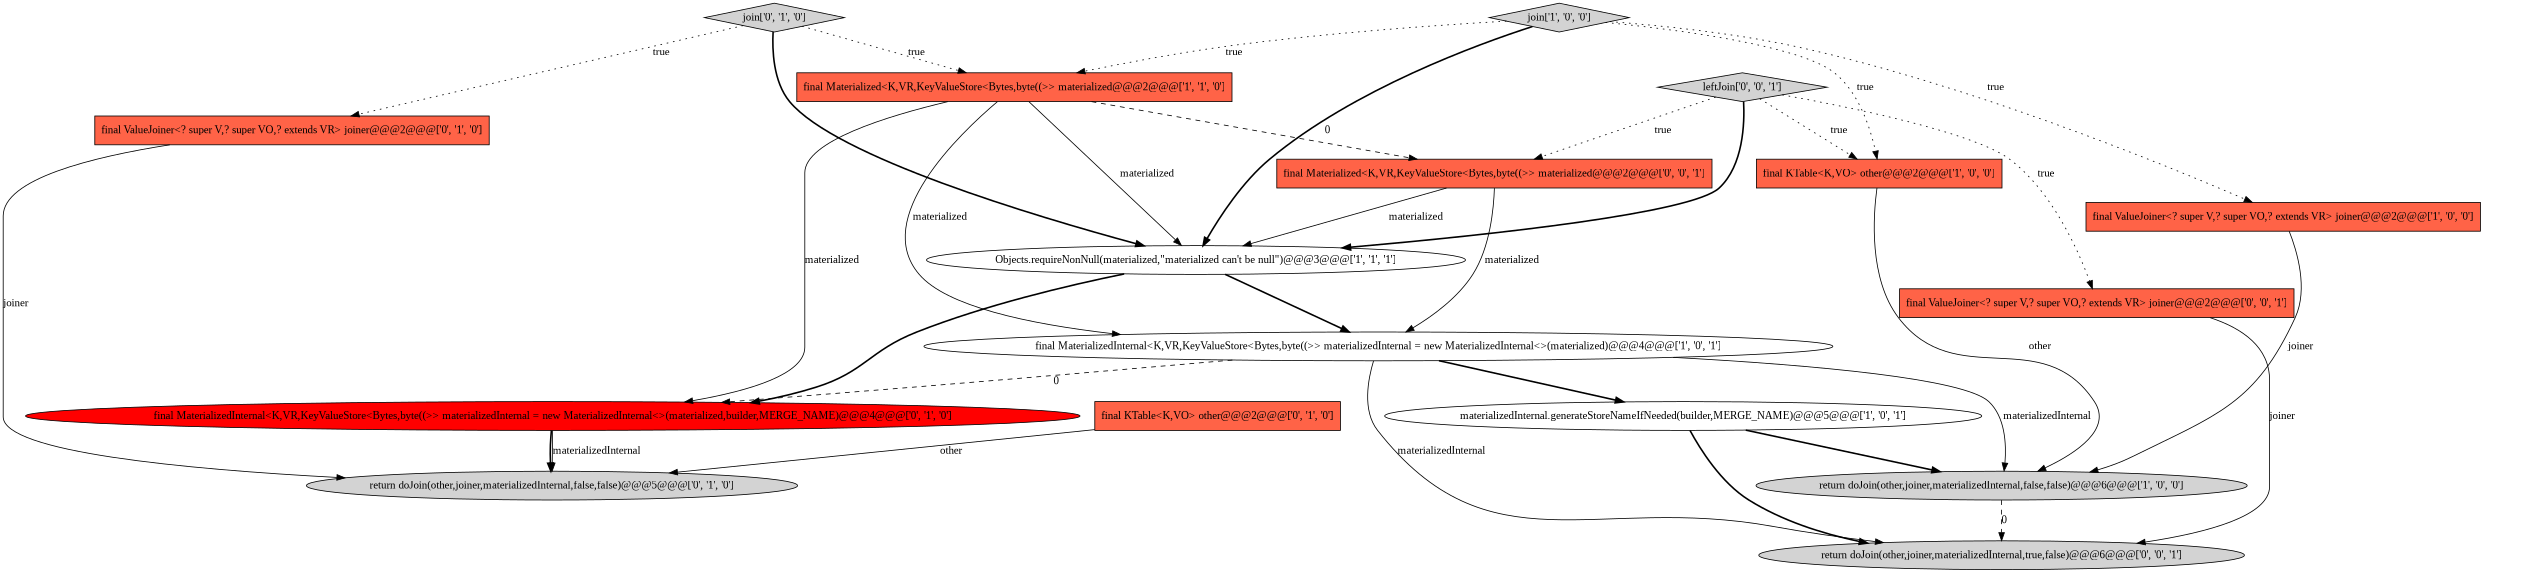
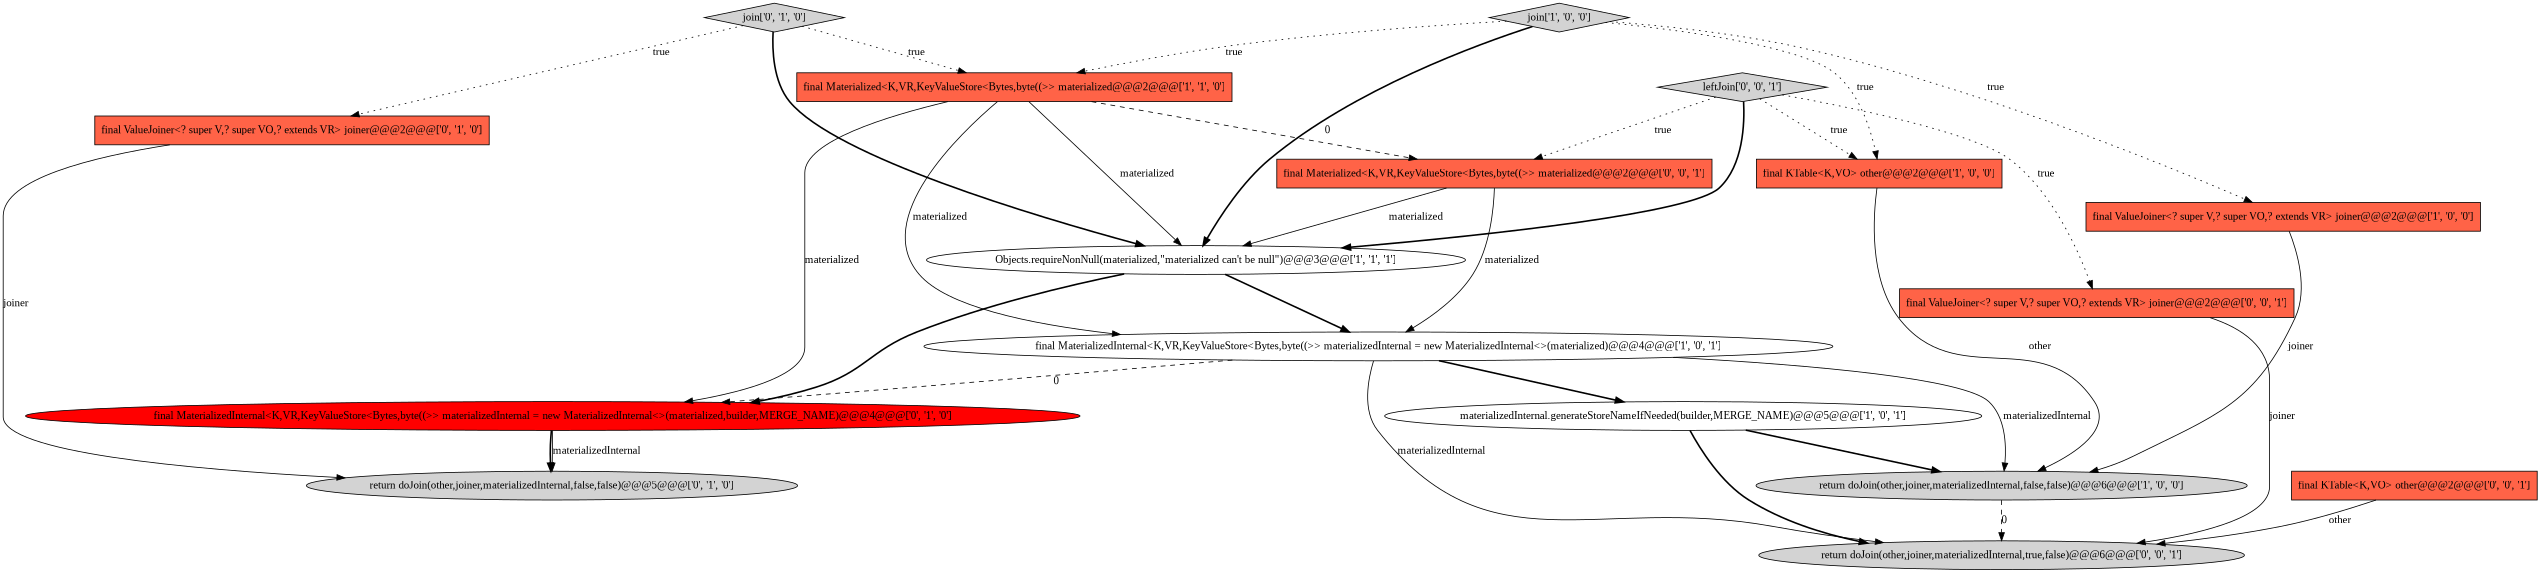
node "final KTable<K,VO> other@@@2@@@['0', '1', '0']": removed
node "final KTable<K,VO> other@@@2@@@['0', '0', '1']": added
